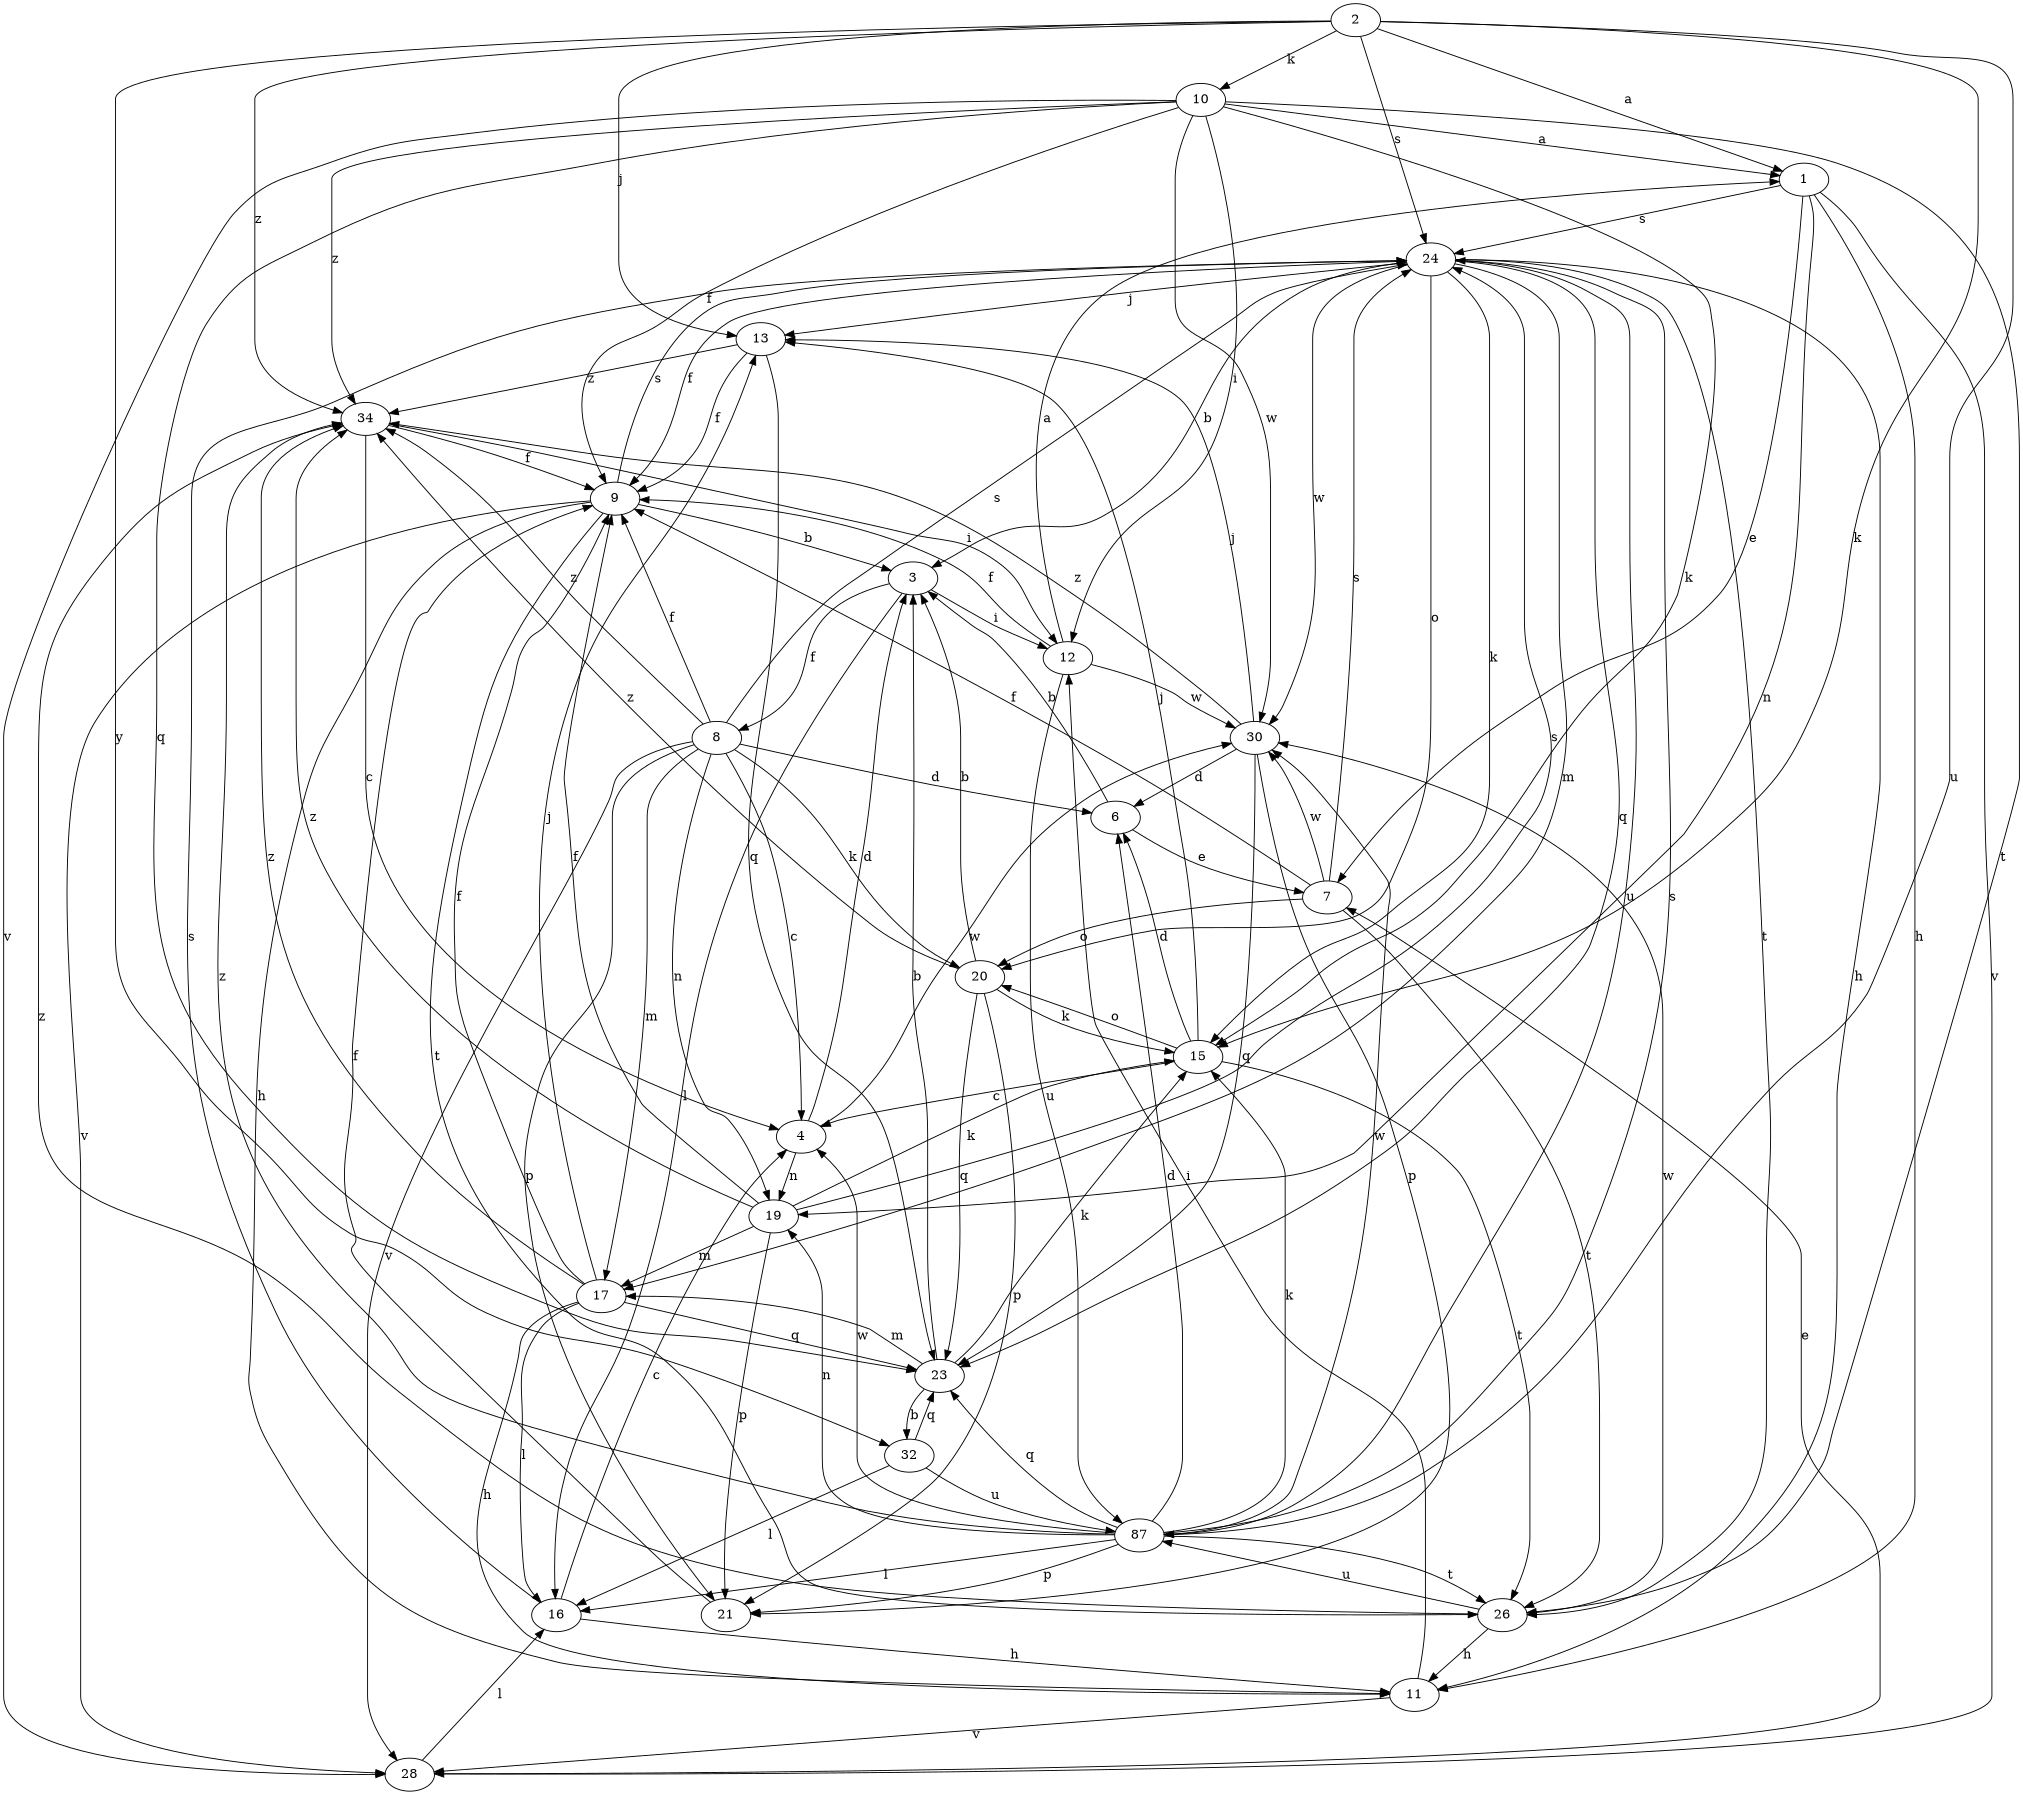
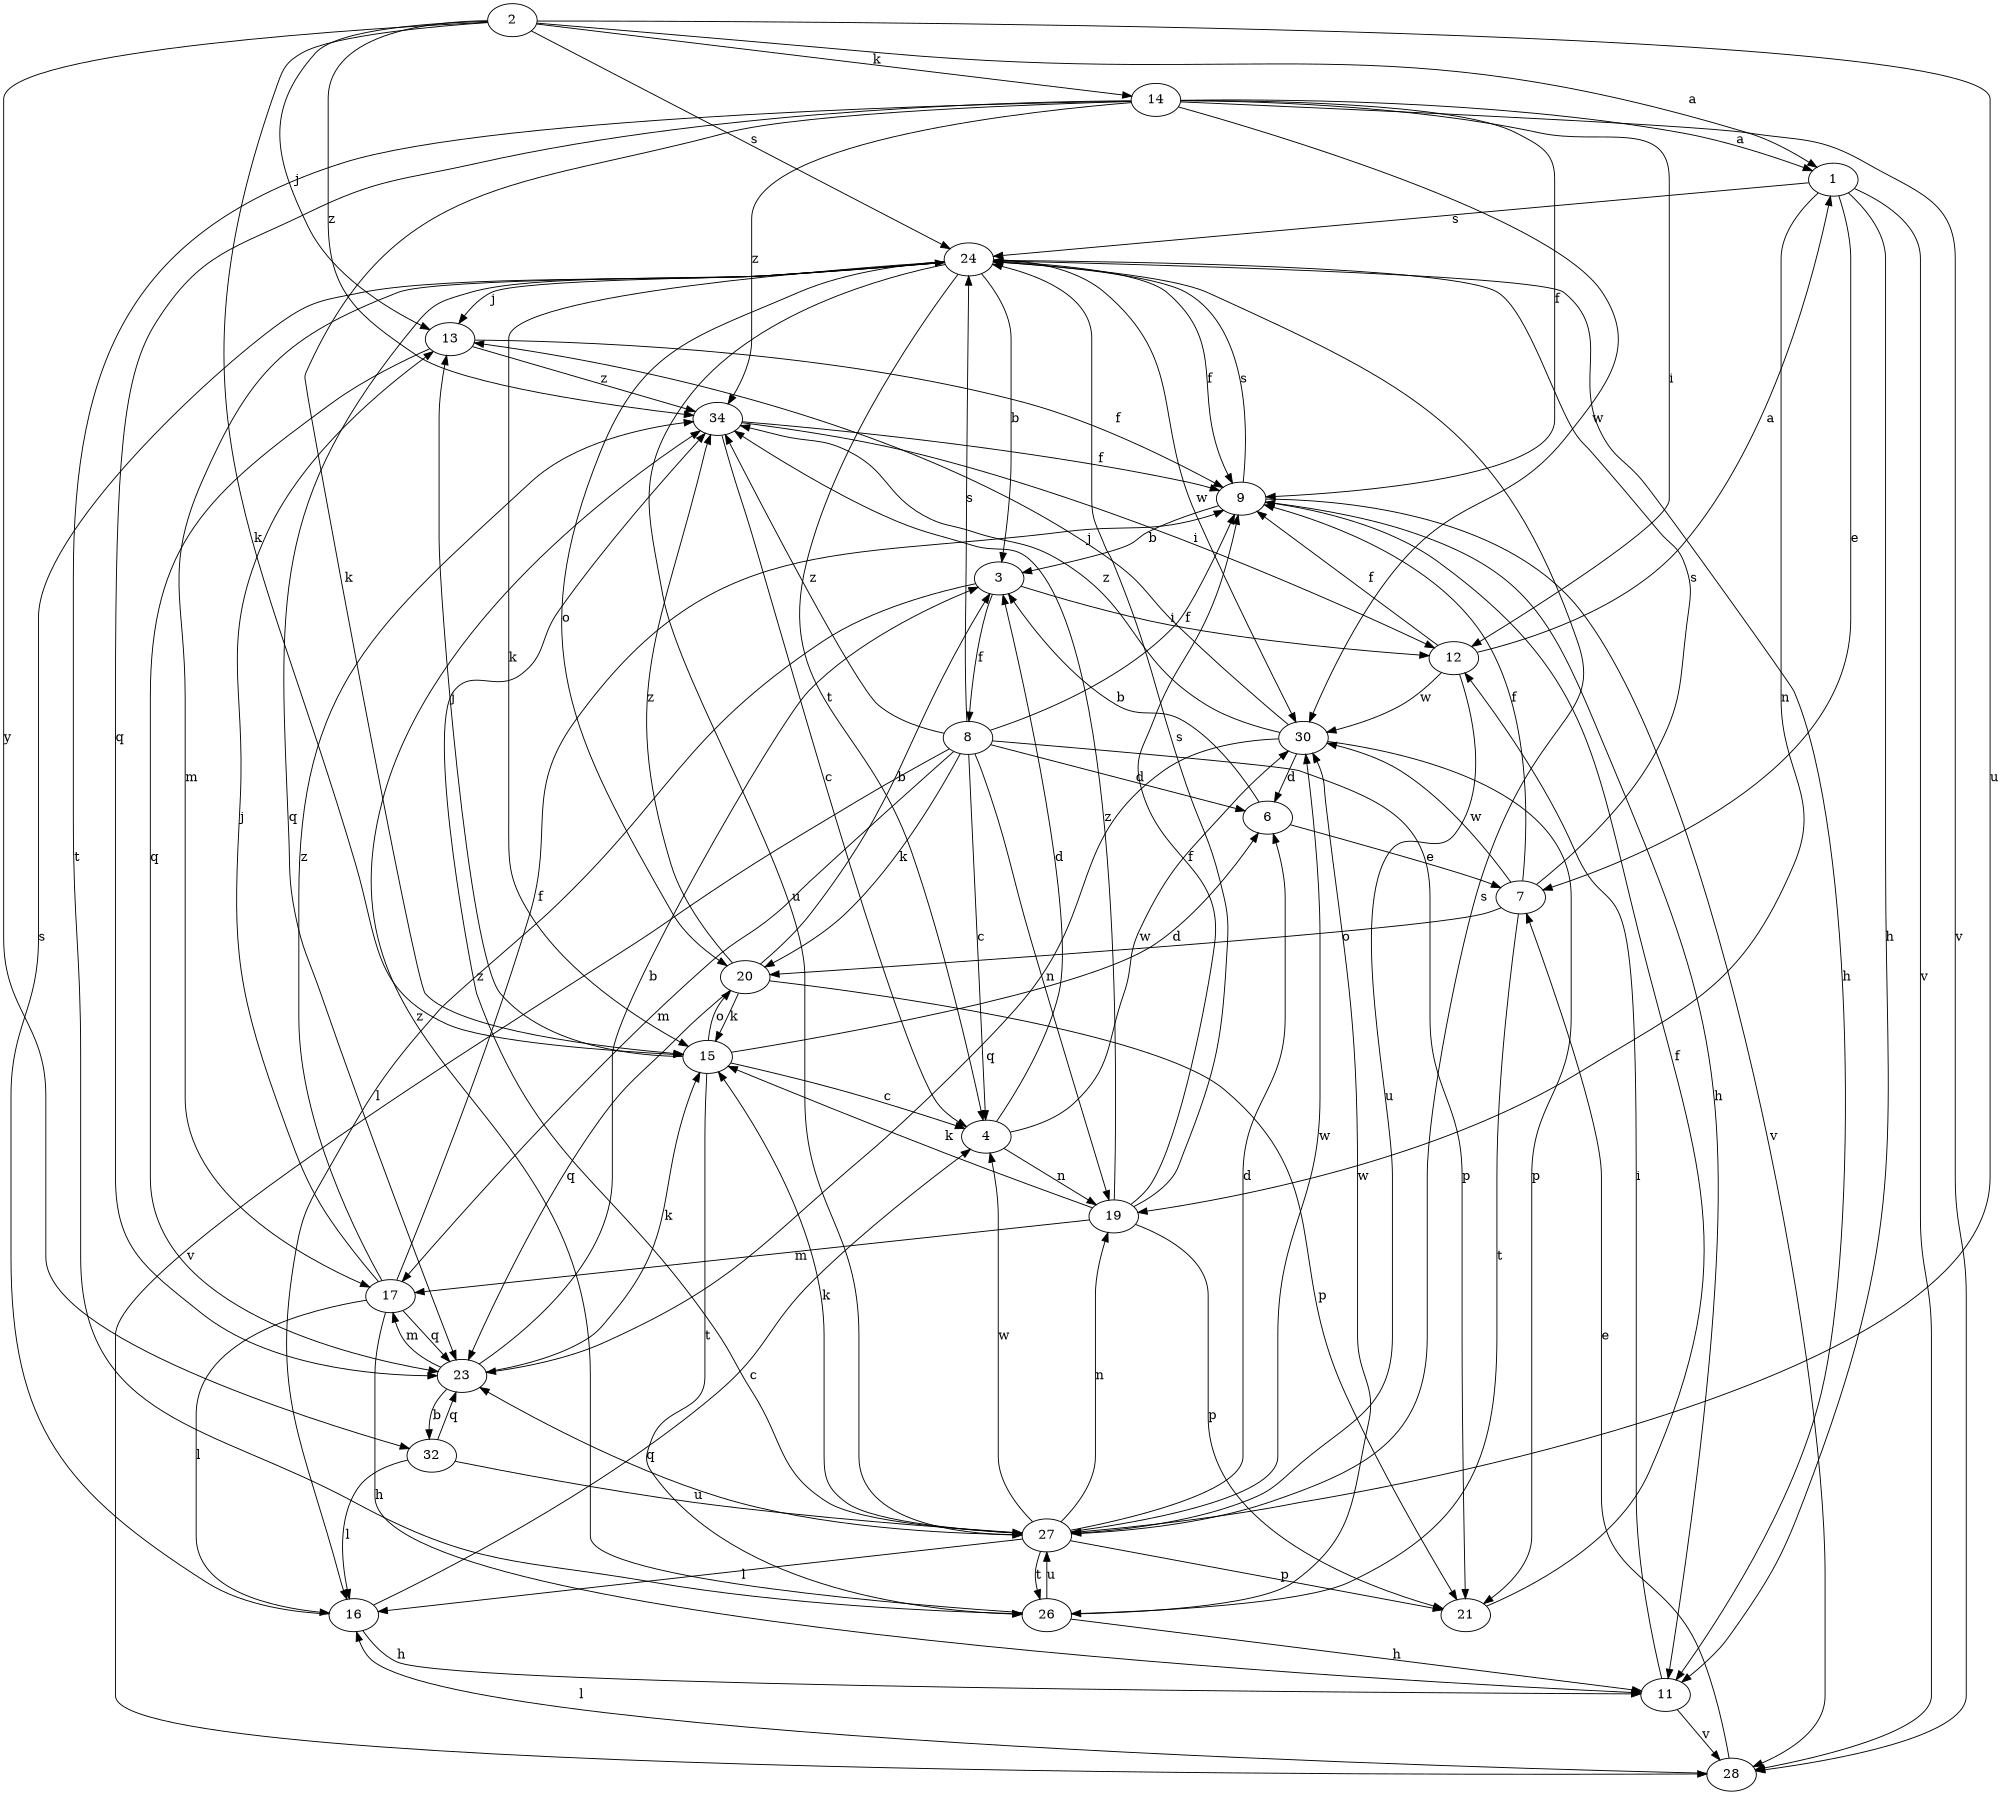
node "10": label "10" -> "14"
edge "24" -> "26": now "24" -> "4"
edge "9" -> "26": removed, label "t"
node "87": label "87" -> "27"
